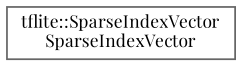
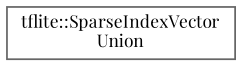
node "tflite::SparseIndexVector SparseIndexVector": label "tflite::SparseIndexVector SparseIndexVector" -> "tflite::SparseIndexVector Union"
